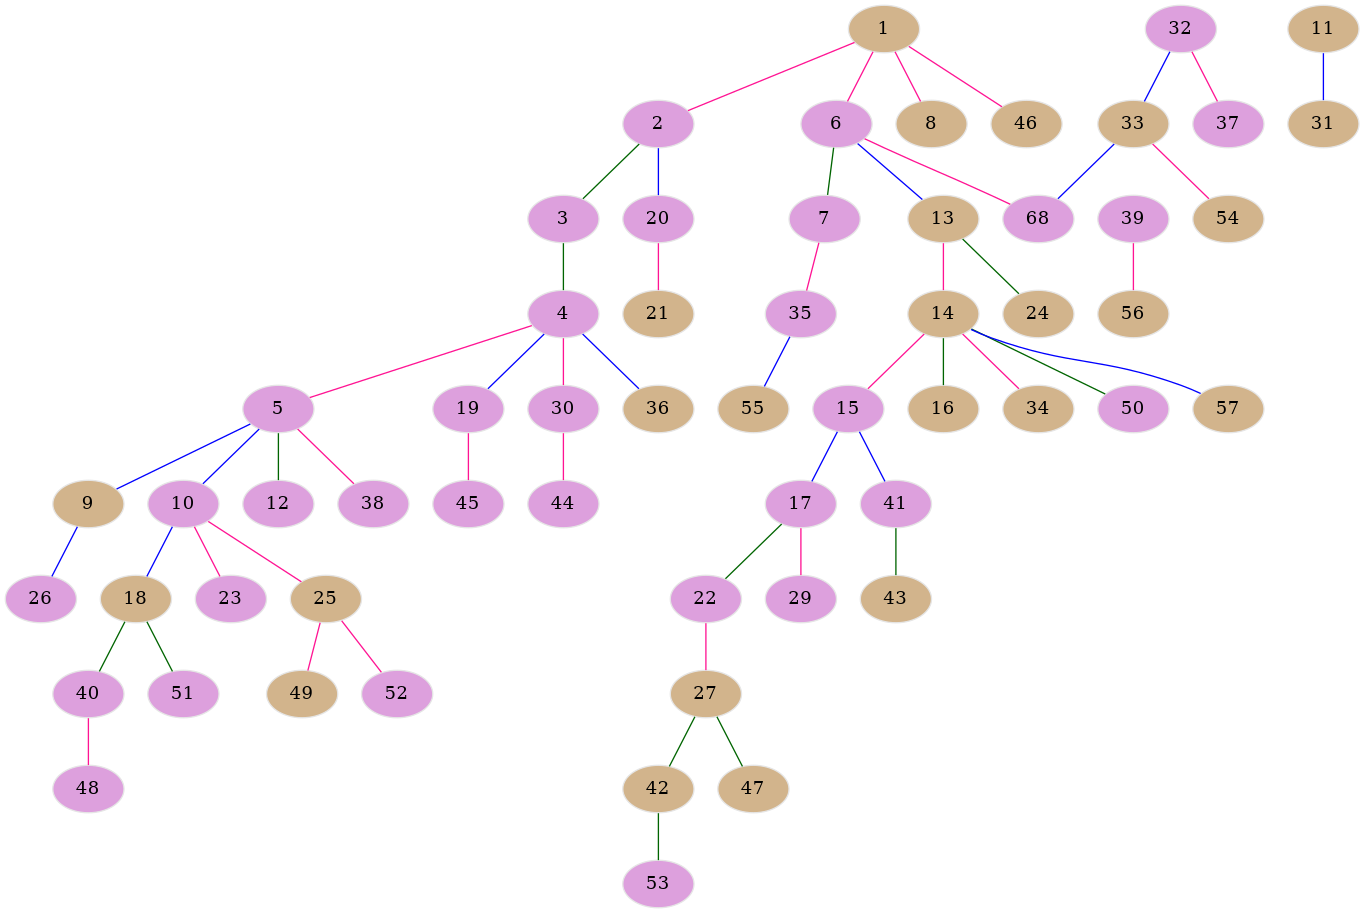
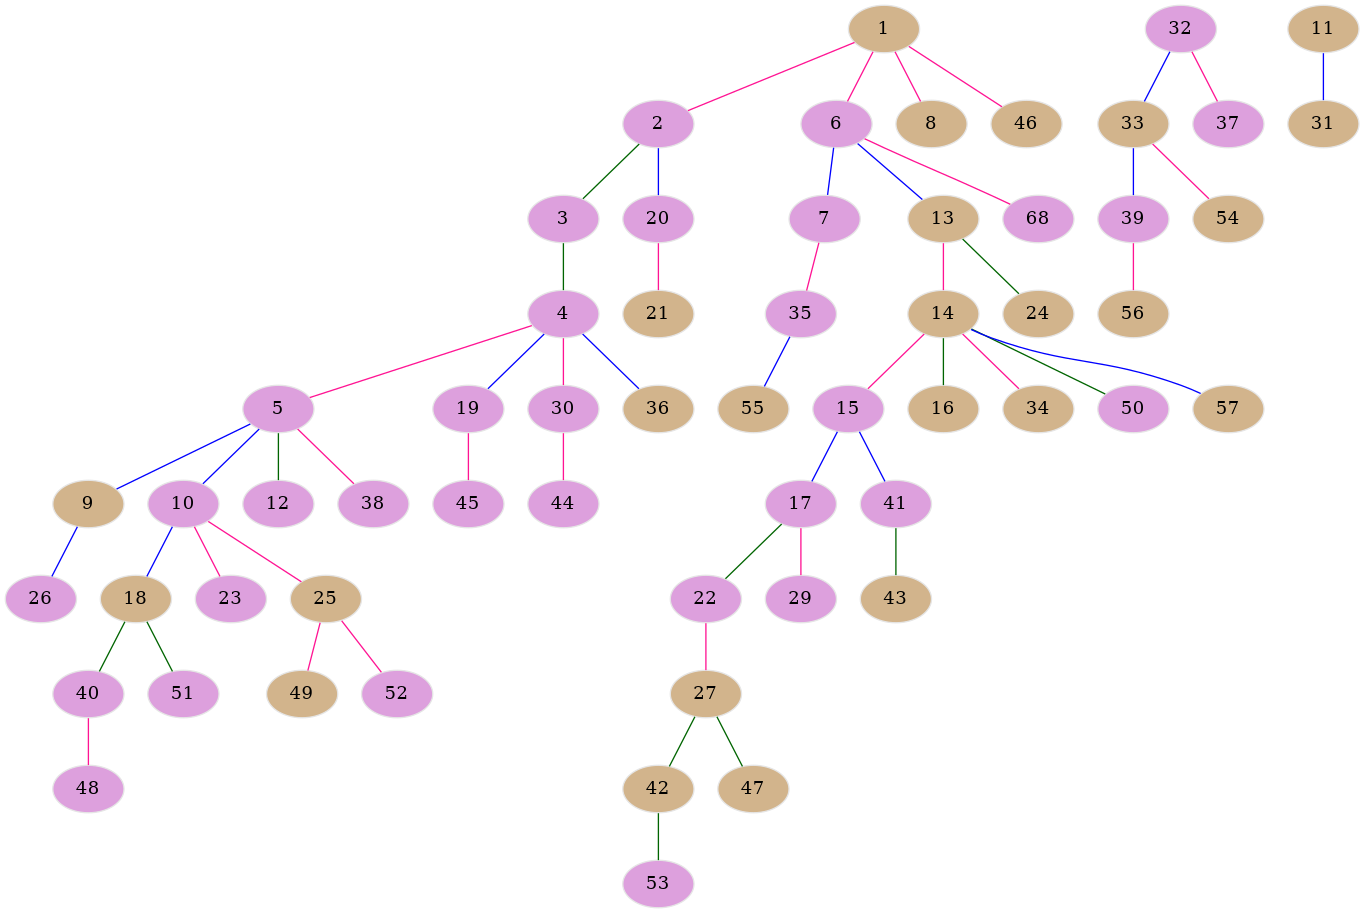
edge "6" -- "7": color darkgreen -> blue
edge "33" -- "68": now "33" -- "39"
